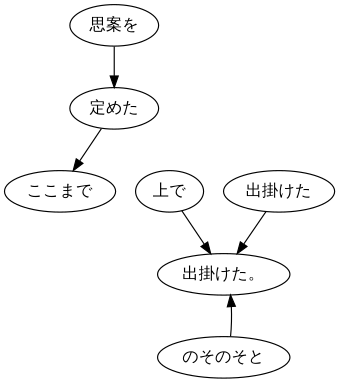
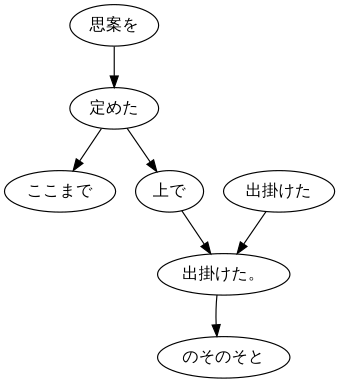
edge "定めた" -> "上で": added
edge "のそのそと" -> "出掛けた。": reversed
